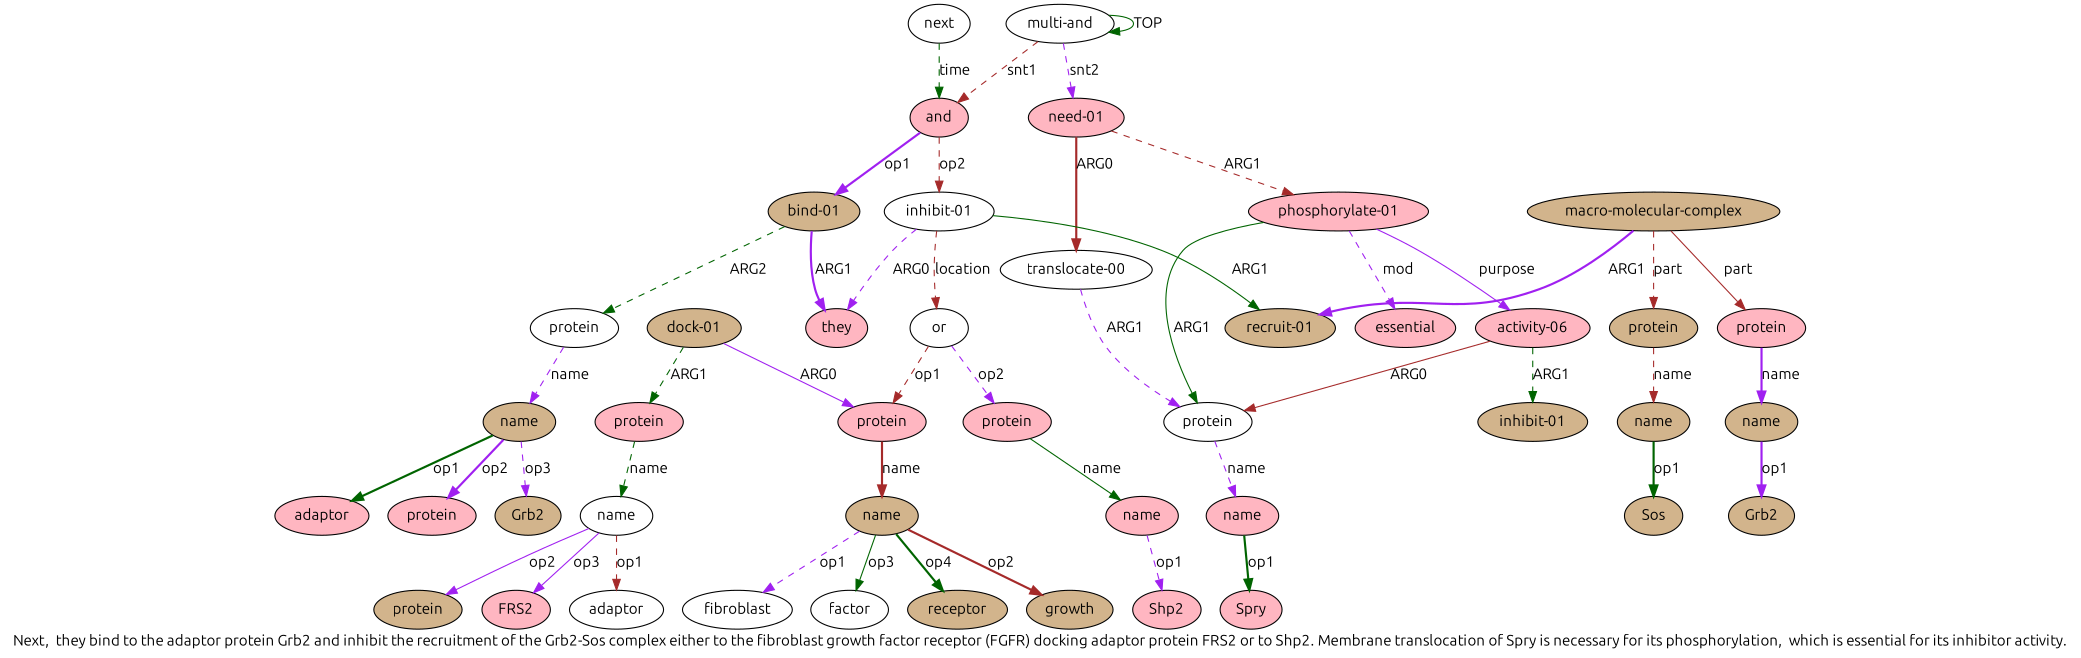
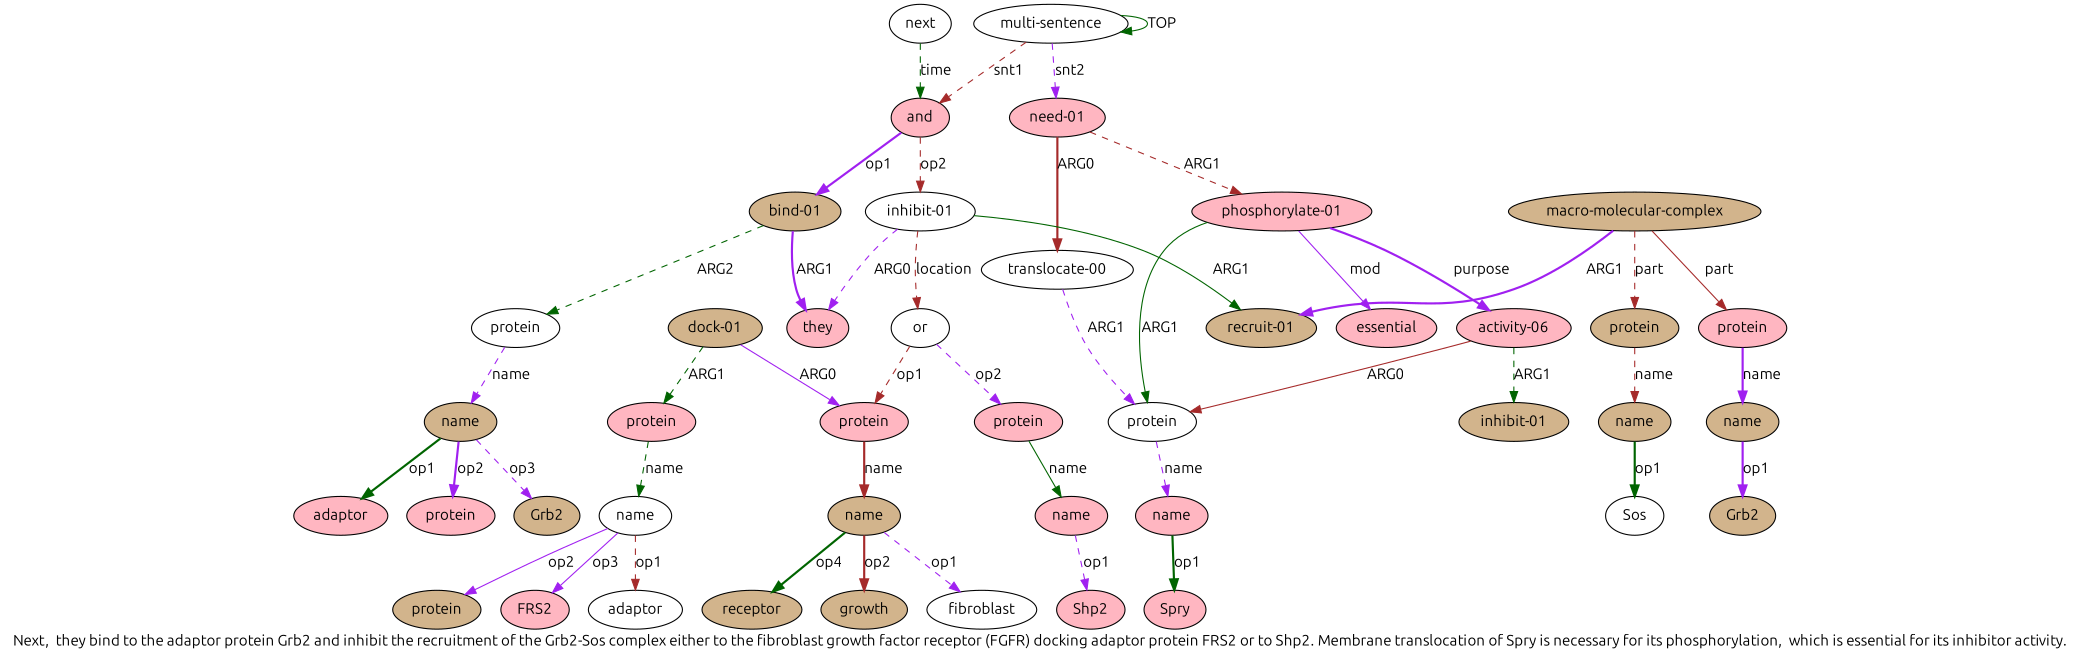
node "multi-and": label "multi-and" -> "multi-sentence"
edge "phosphorylate-01" -> "activity-06": style solid -> bold
edge "phosphorylate-01" -> "essential": style dashed -> solid
node "Sos": fillcolor tan -> white
node "factor": removed
